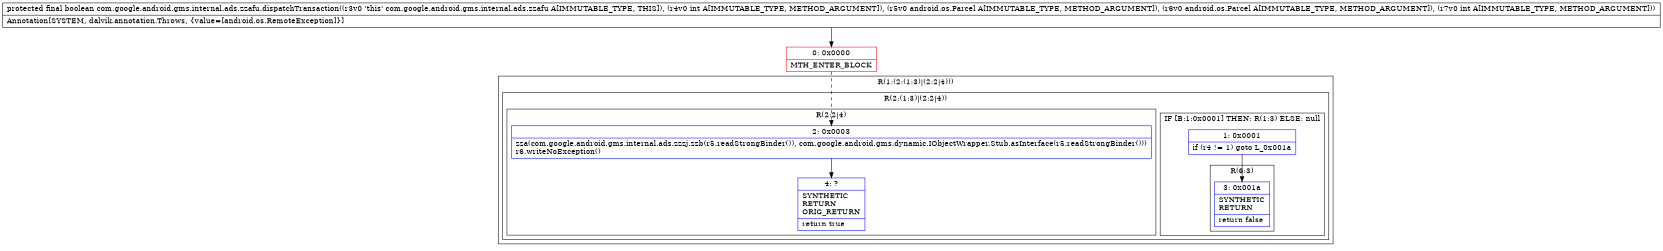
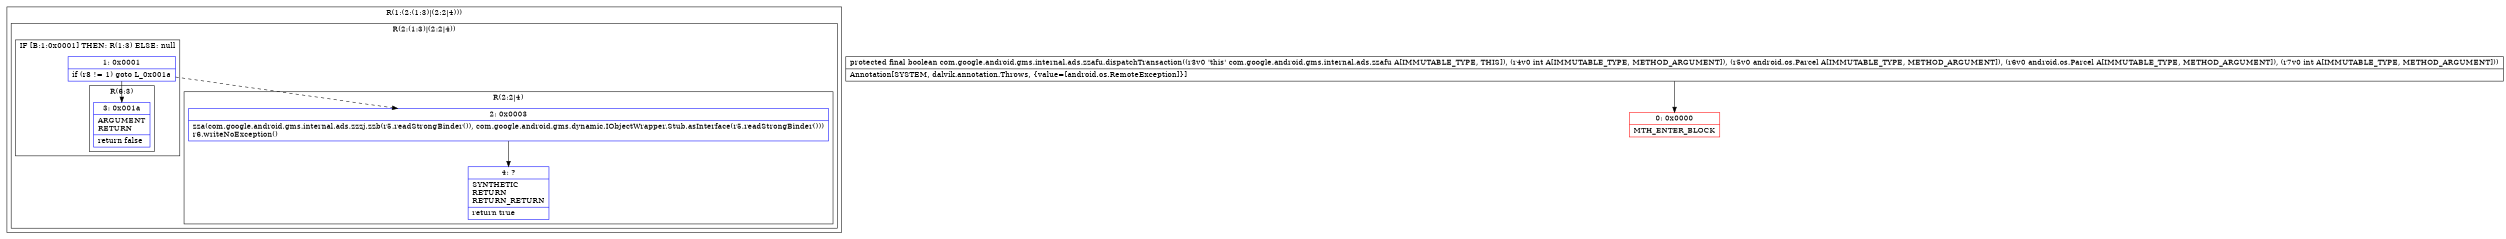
edge "0: 0x0000" -> "2: 0x0003": now "1: 0x0001" -> "2: 0x0003"
node "1: 0x0001": text "if (r4 != 1) goto L_0x001a" -> "if (r8 != 1) goto L_0x001a"
node "3: 0x001a": text "SYNTHETIC" -> "ARGUMENT"
node "4: ?": text "ORIG_RETURN" -> "RETURN_RETURN"
